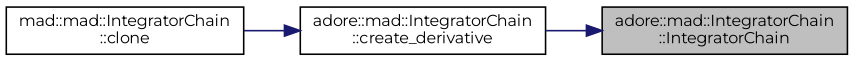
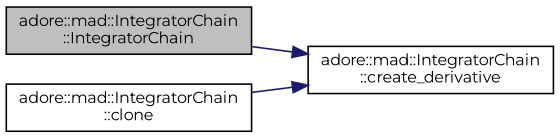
node "mad::mad::IntegratorChain ::clone": label "mad::mad::IntegratorChain ::clone" -> "adore::mad::IntegratorChain ::clone"
edge "adore::mad::IntegratorChain ::create_derivative" -> "adore::mad::IntegratorChain ::IntegratorChain": reversed
